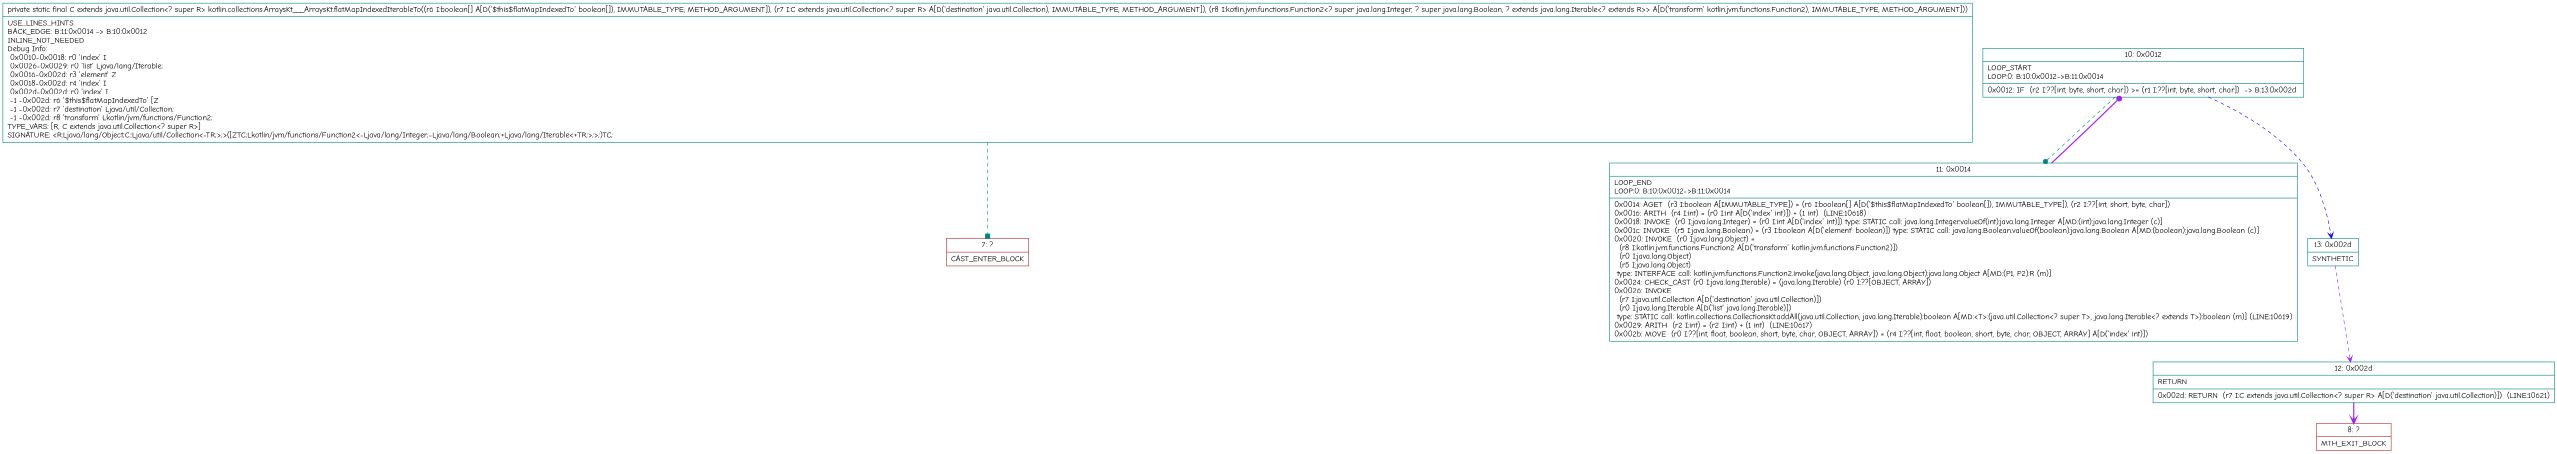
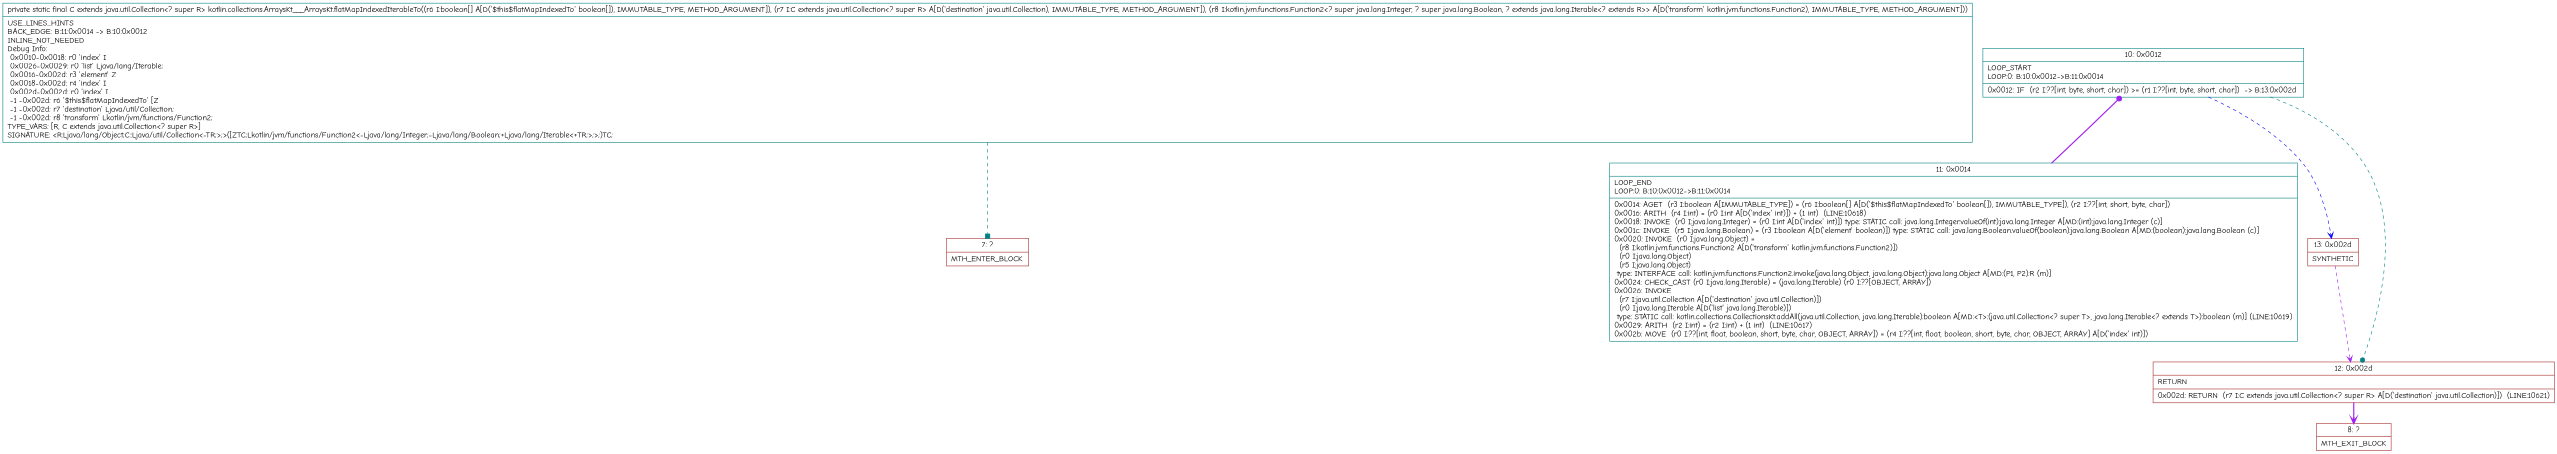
edge "10: 0x0012" -> "11: 0x0014": now "10: 0x0012" -> "12: 0x002d"
node "13: 0x002d": color teal -> brown
node "7: ?": text "CAST_ENTER_BLOCK" -> "MTH_ENTER_BLOCK"
node "12: 0x002d": color teal -> brown
